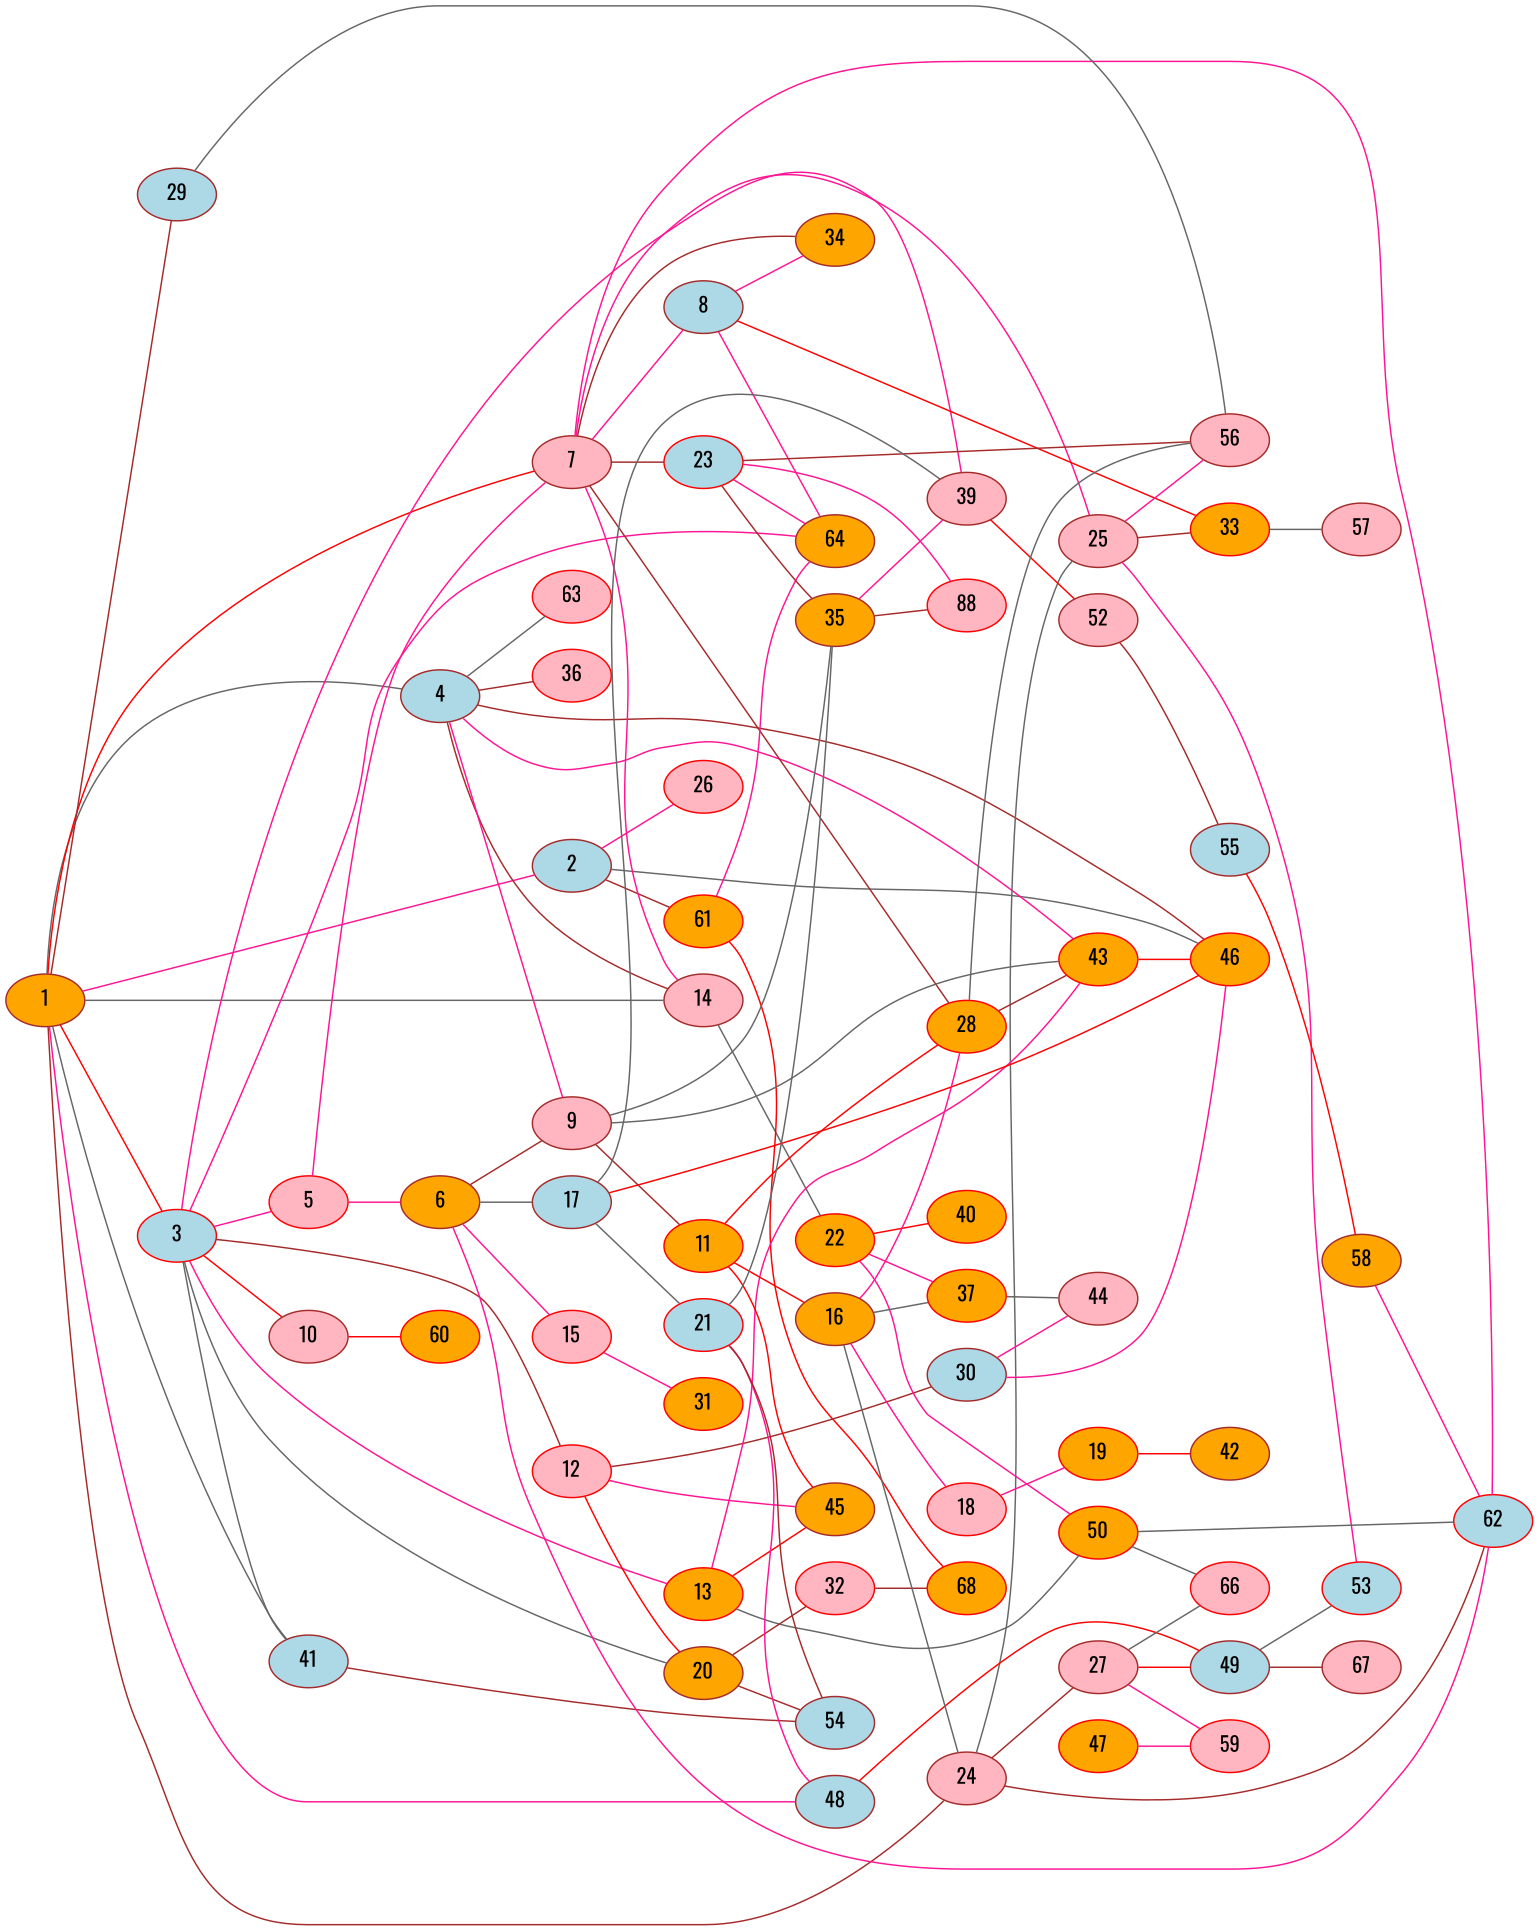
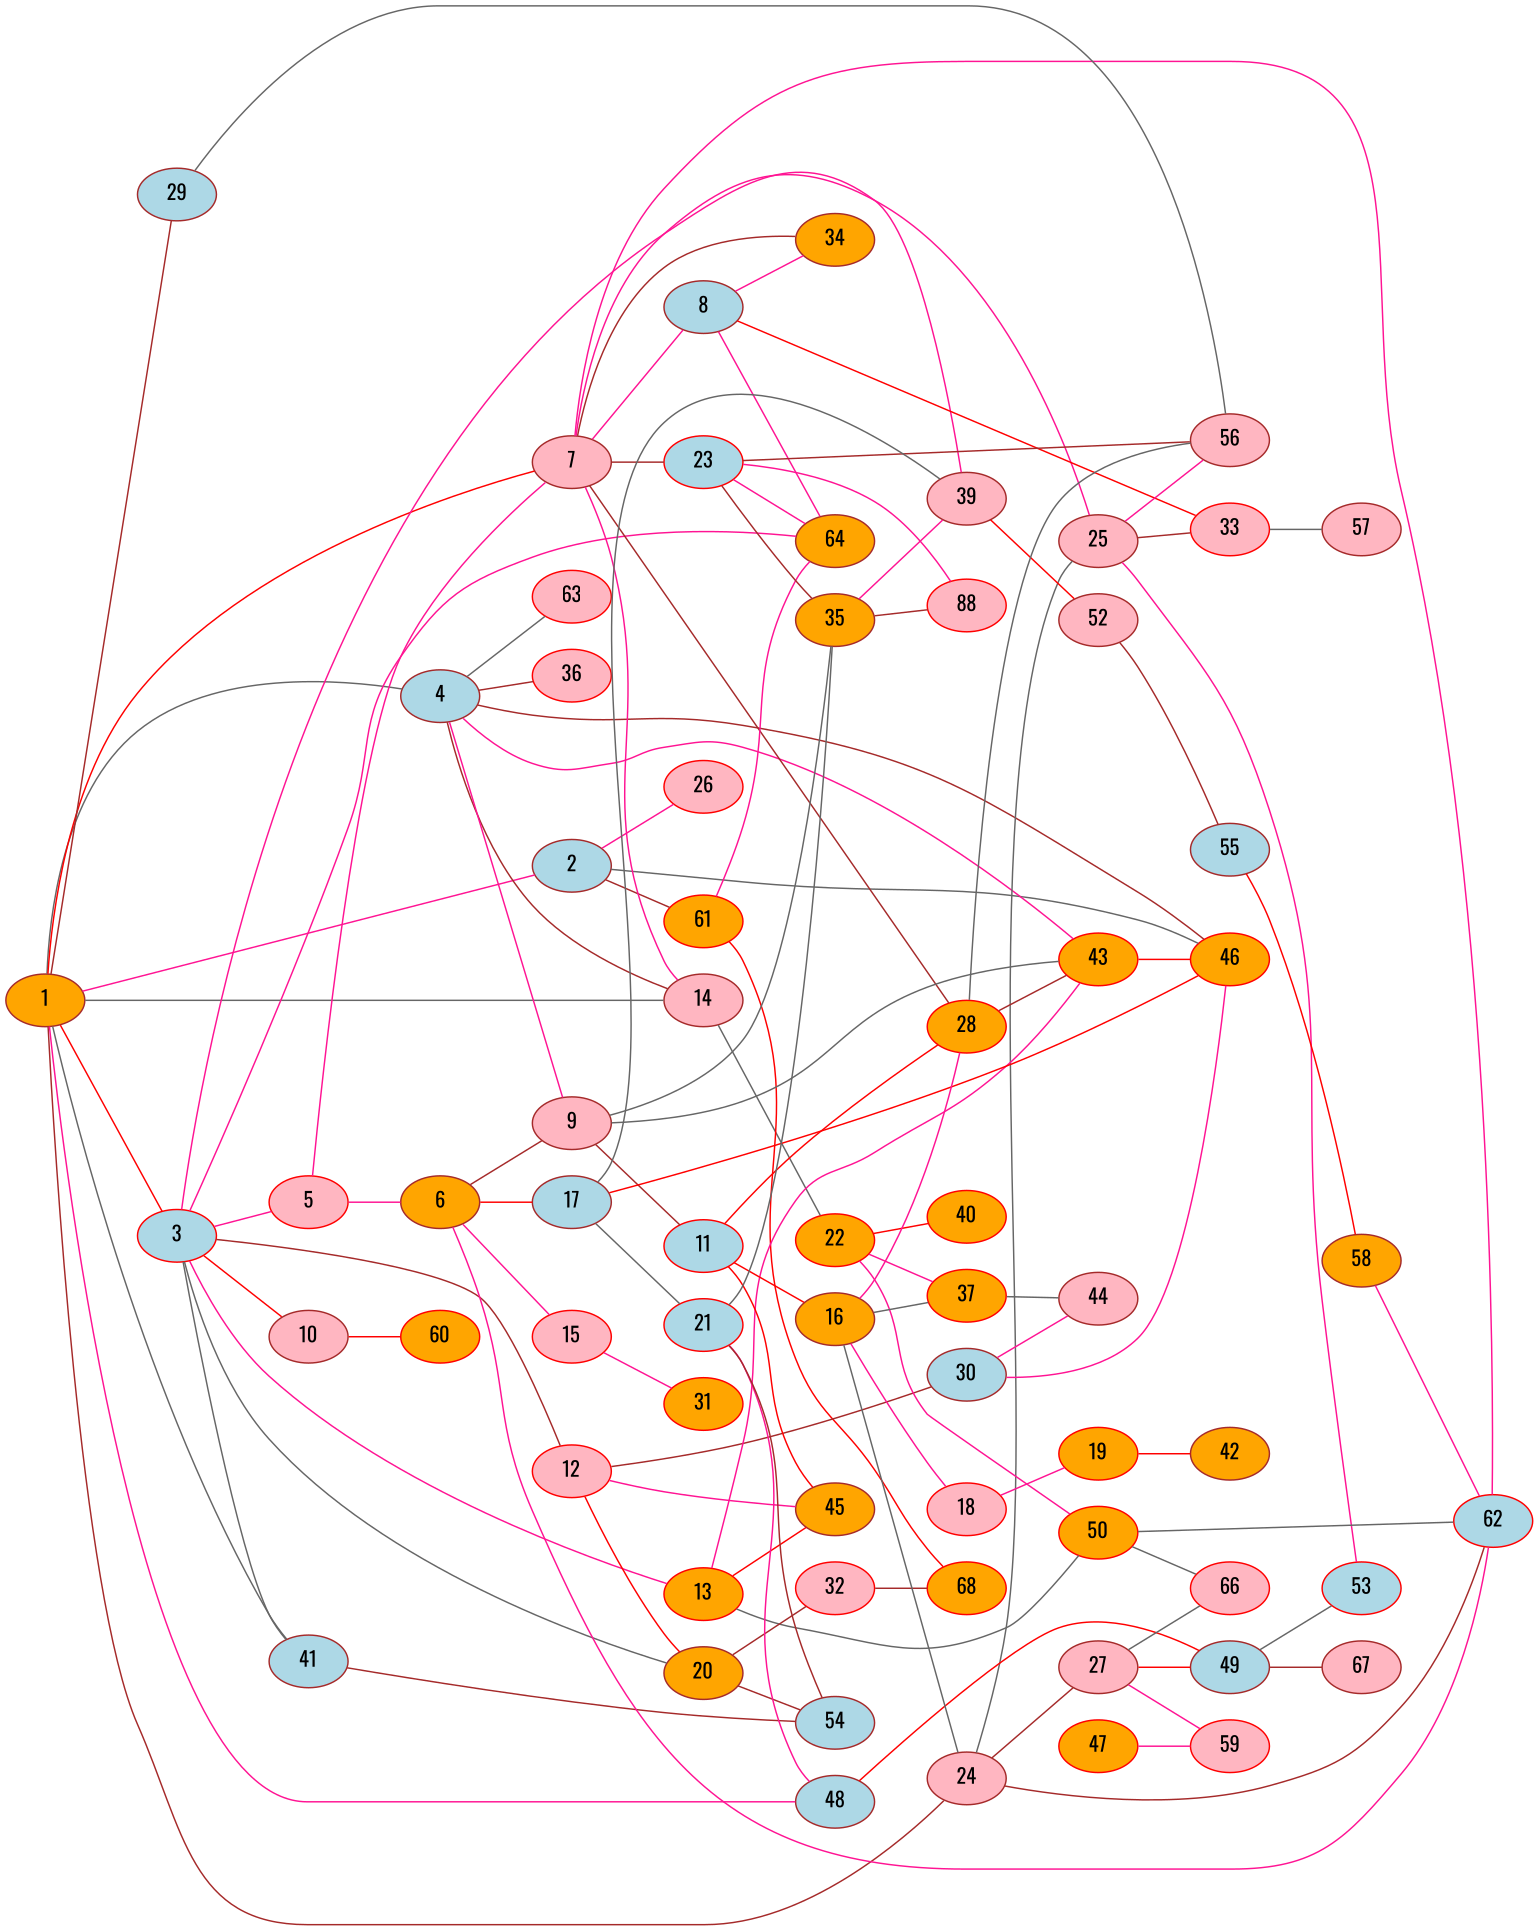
node "33": fillcolor orange -> lightpink
edge "6" -- "17": color gray40 -> red
node "11": fillcolor orange -> lightblue
